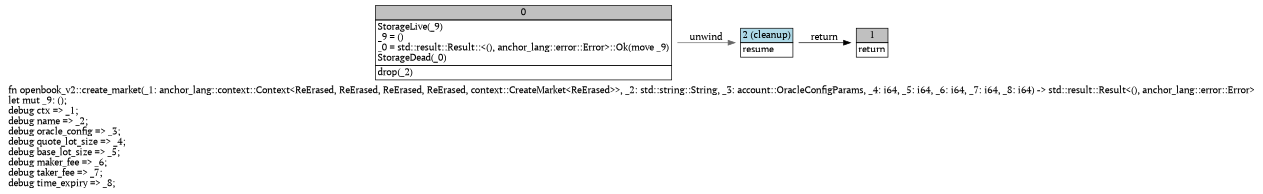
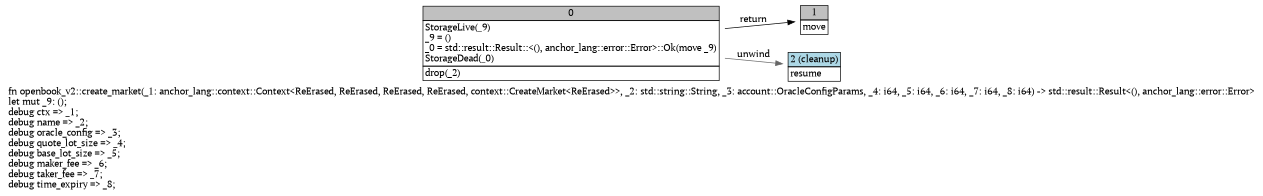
edge "2 (cleanup)" -> "1": now "0" -> "1"
node "1": text "return" -> "move"
